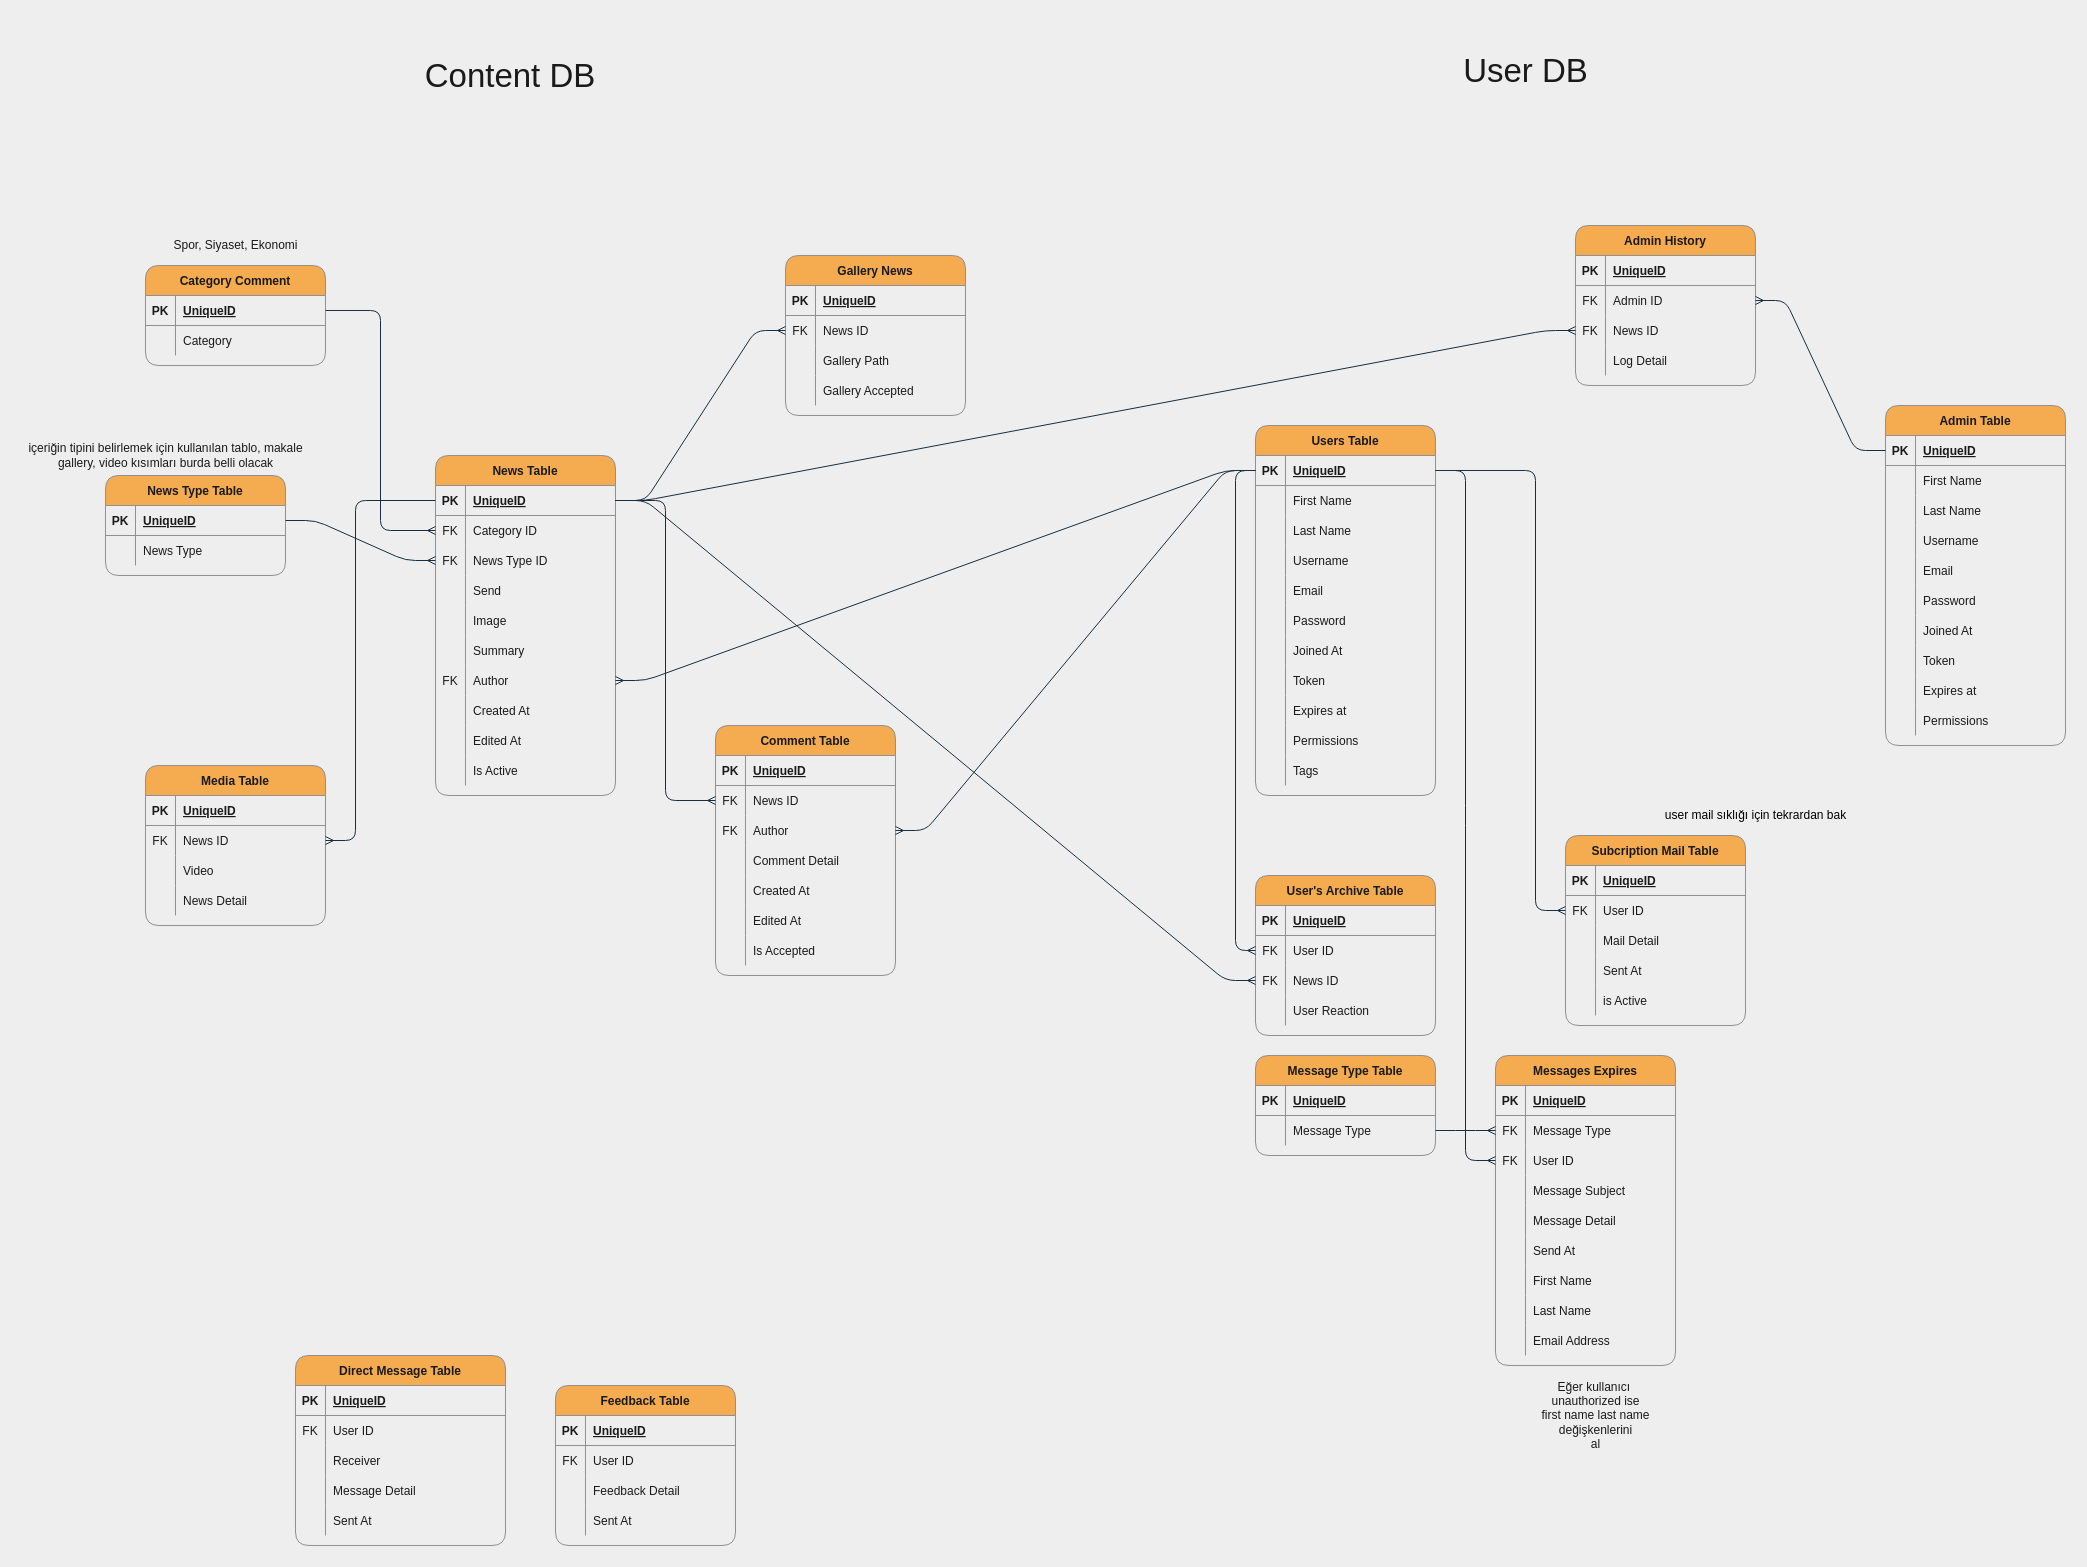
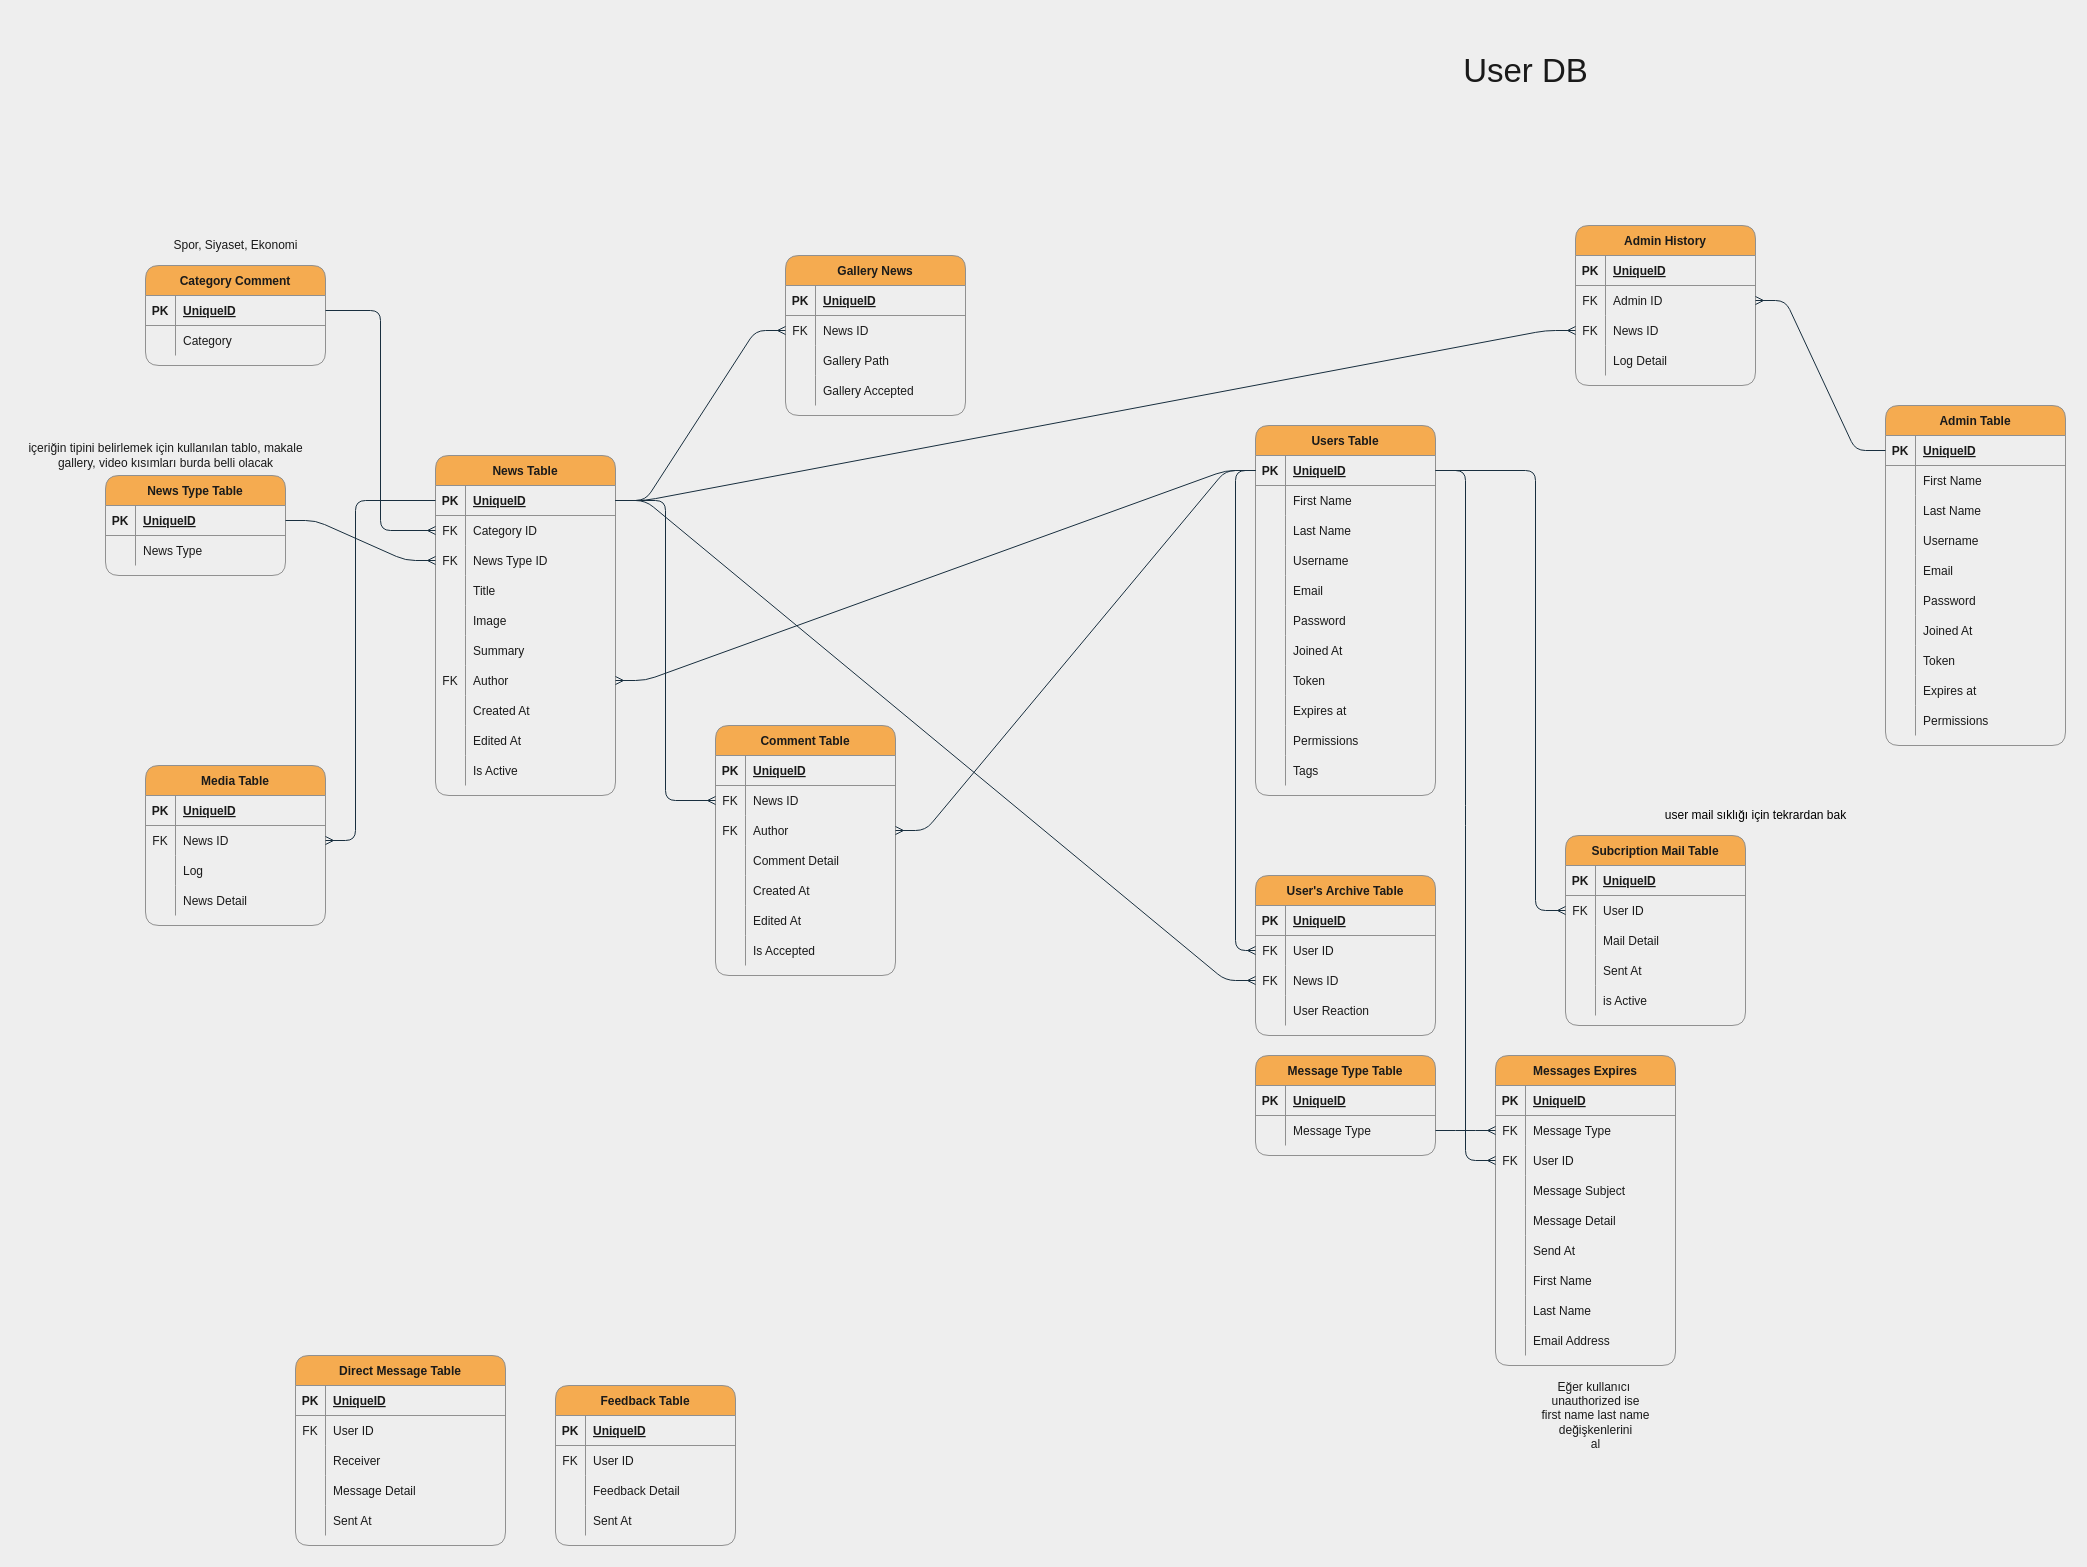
node "Content DB": removed
node "Send": label "Send" -> "Title"
node "Video": label "Video" -> "Log"
